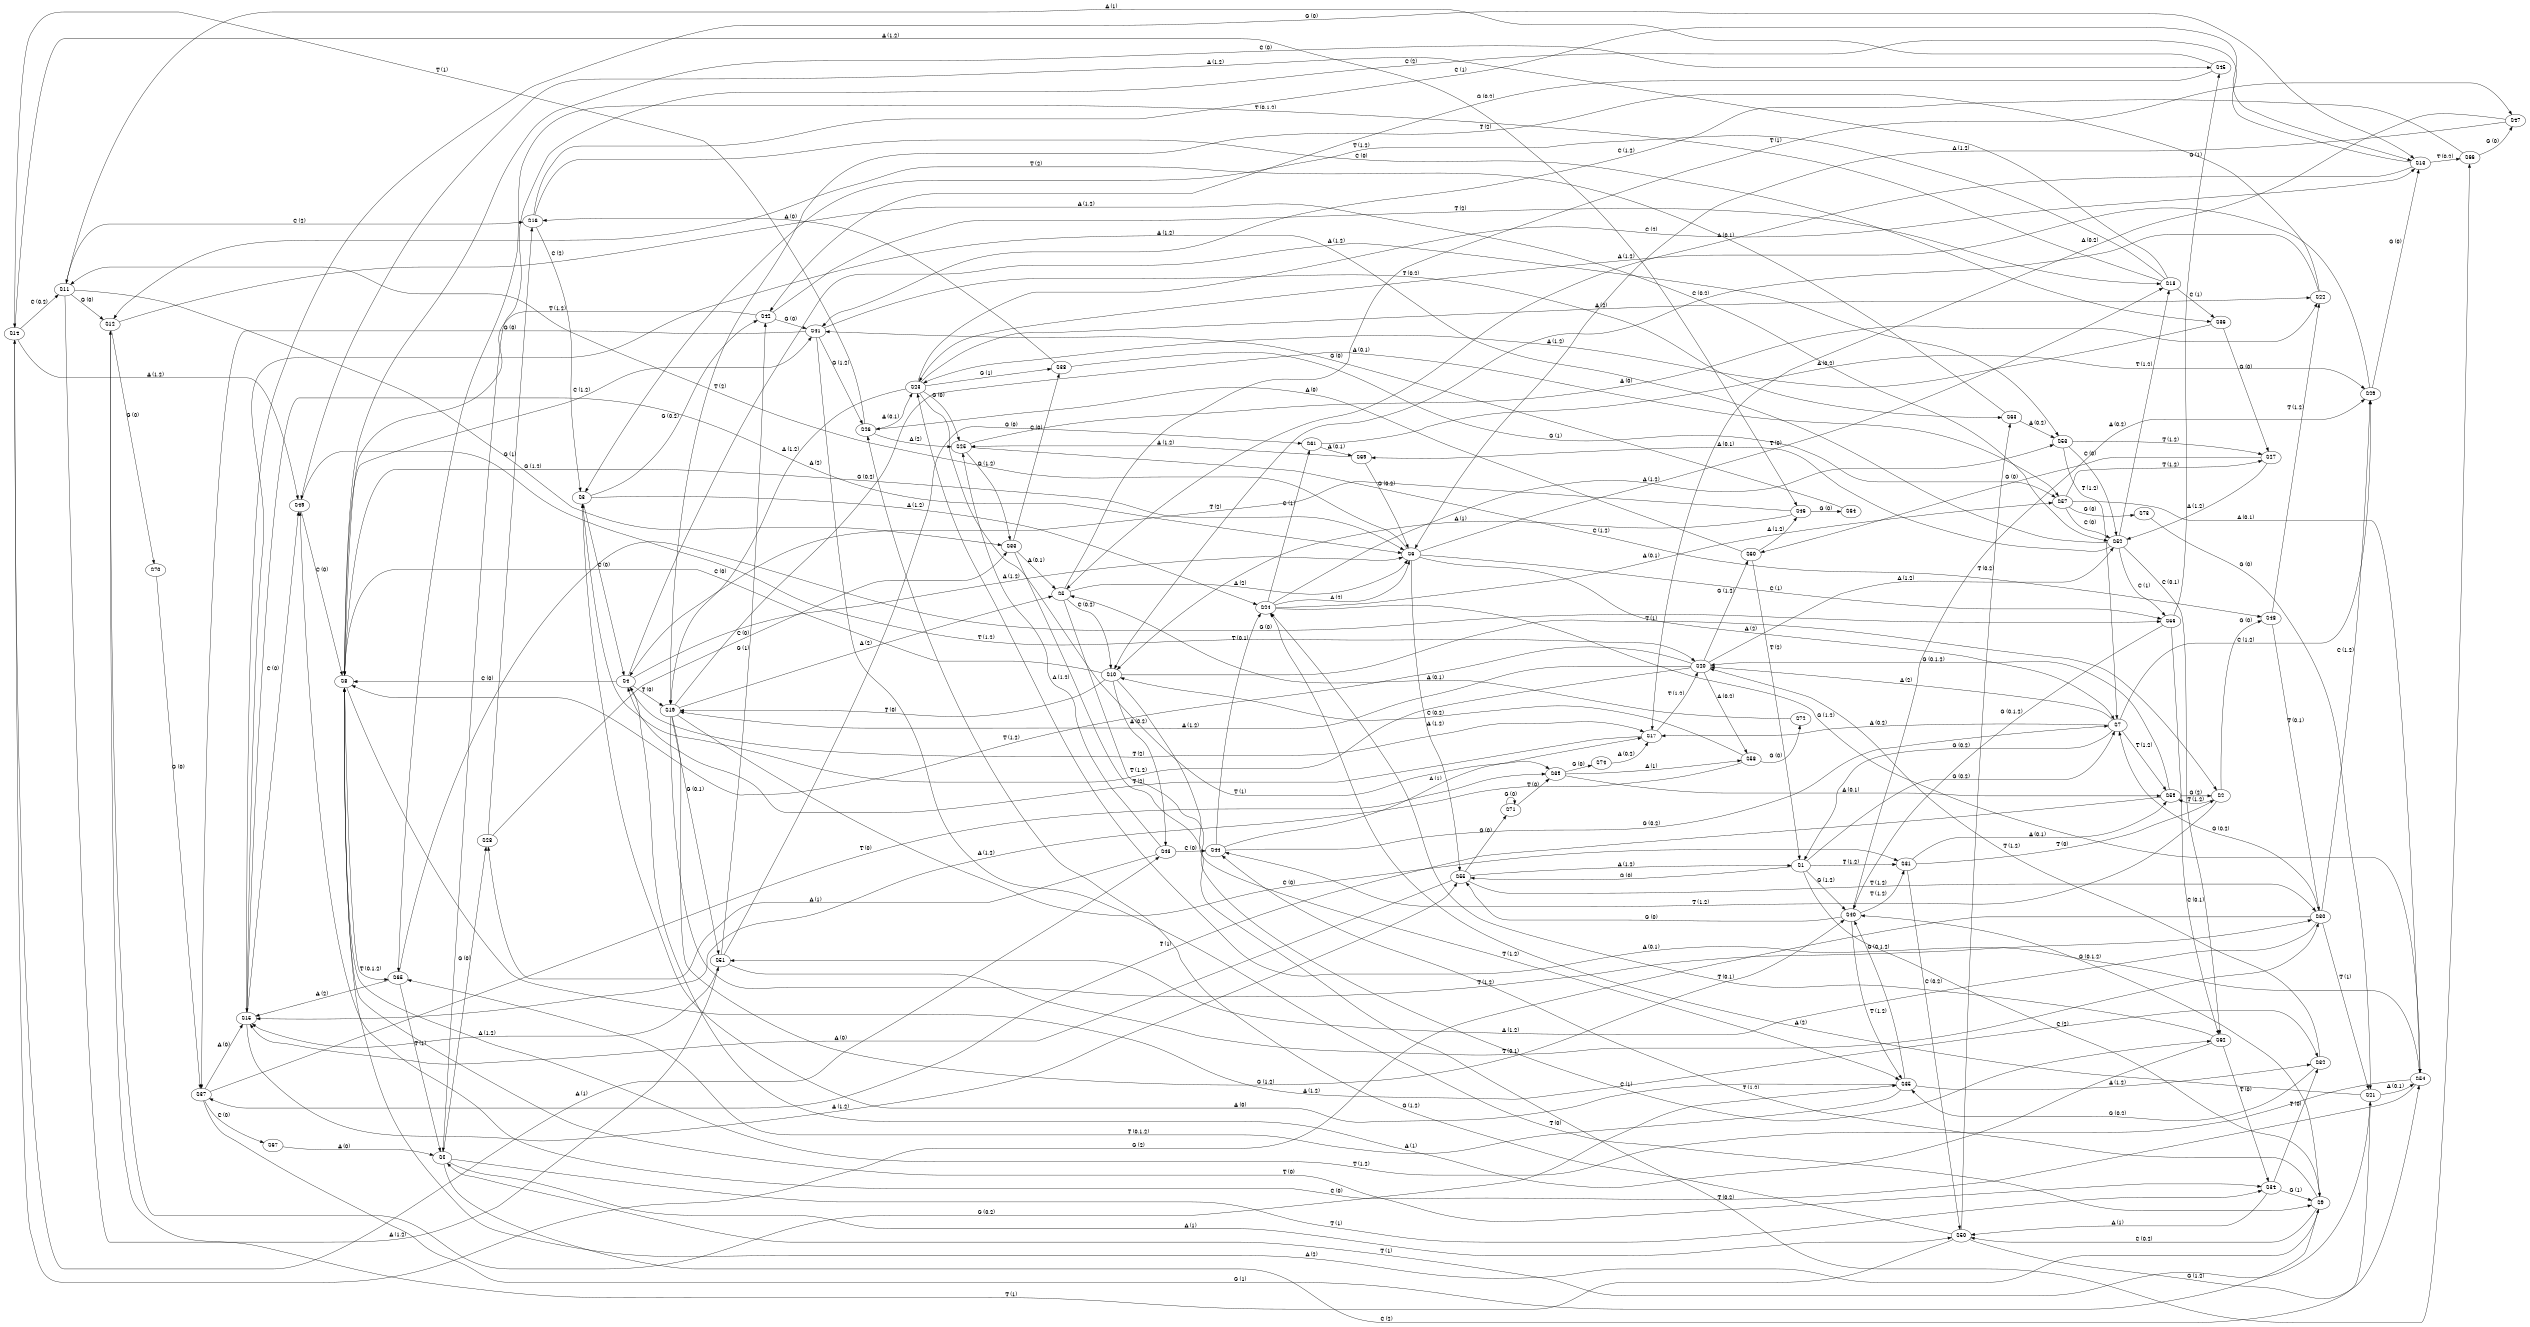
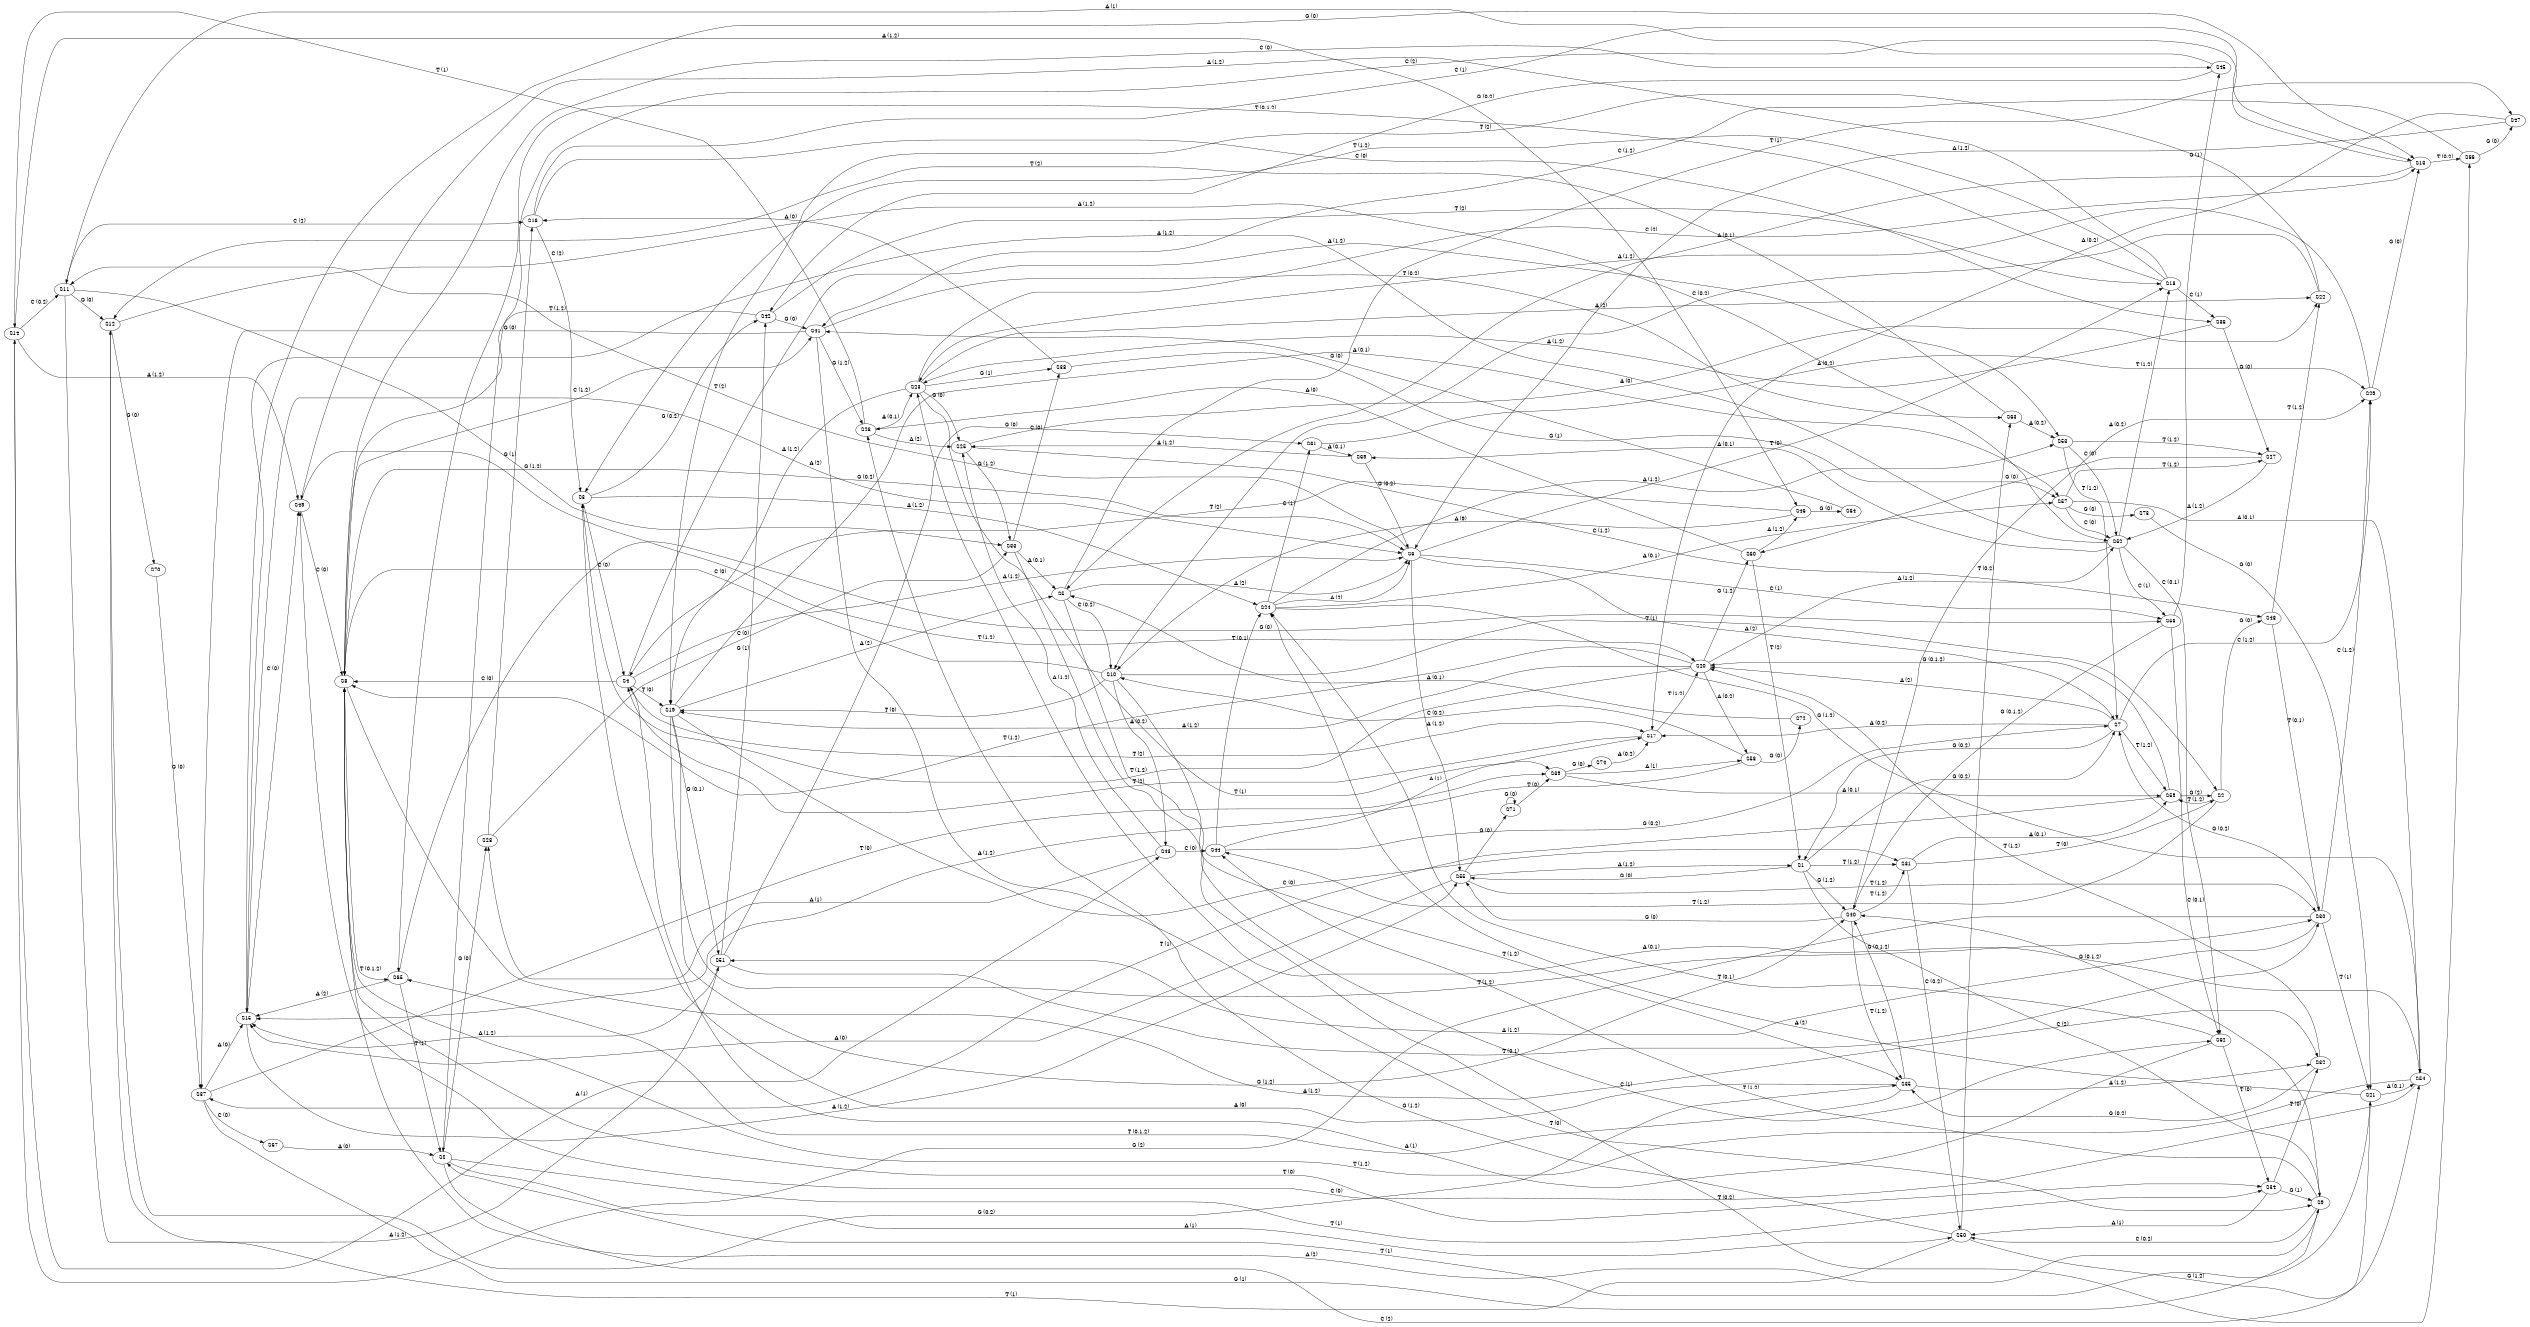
edge "S46" -> "S10": label "A (1)" -> "A (9)"
